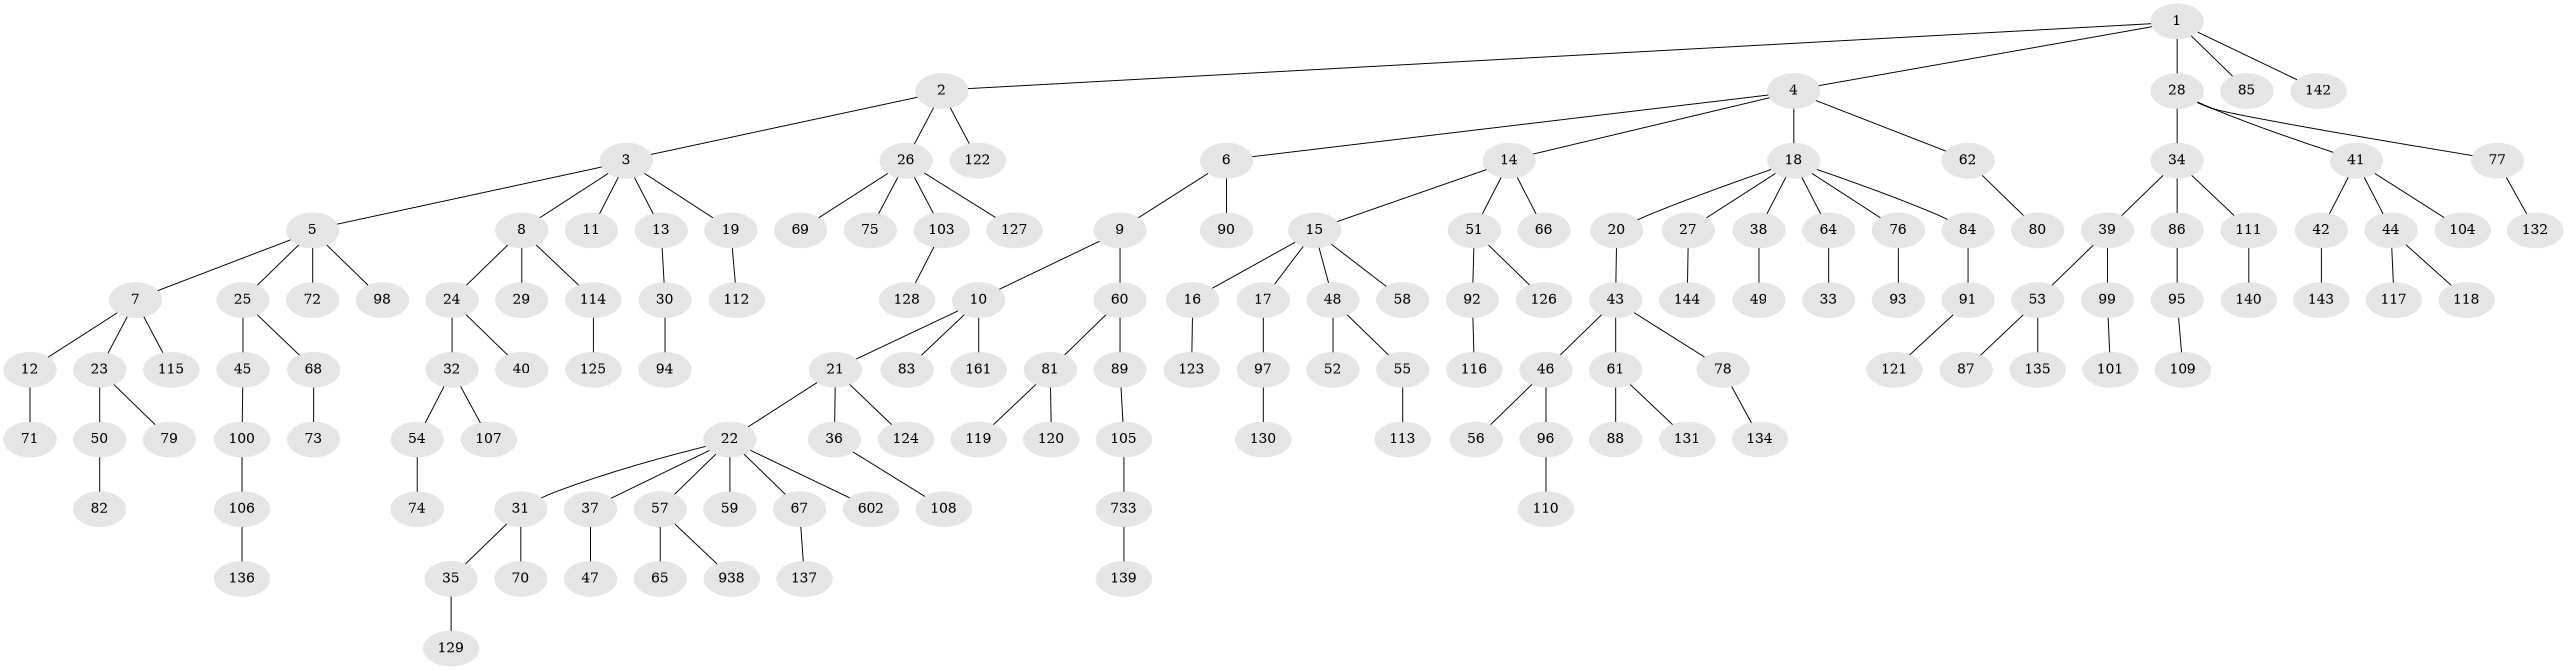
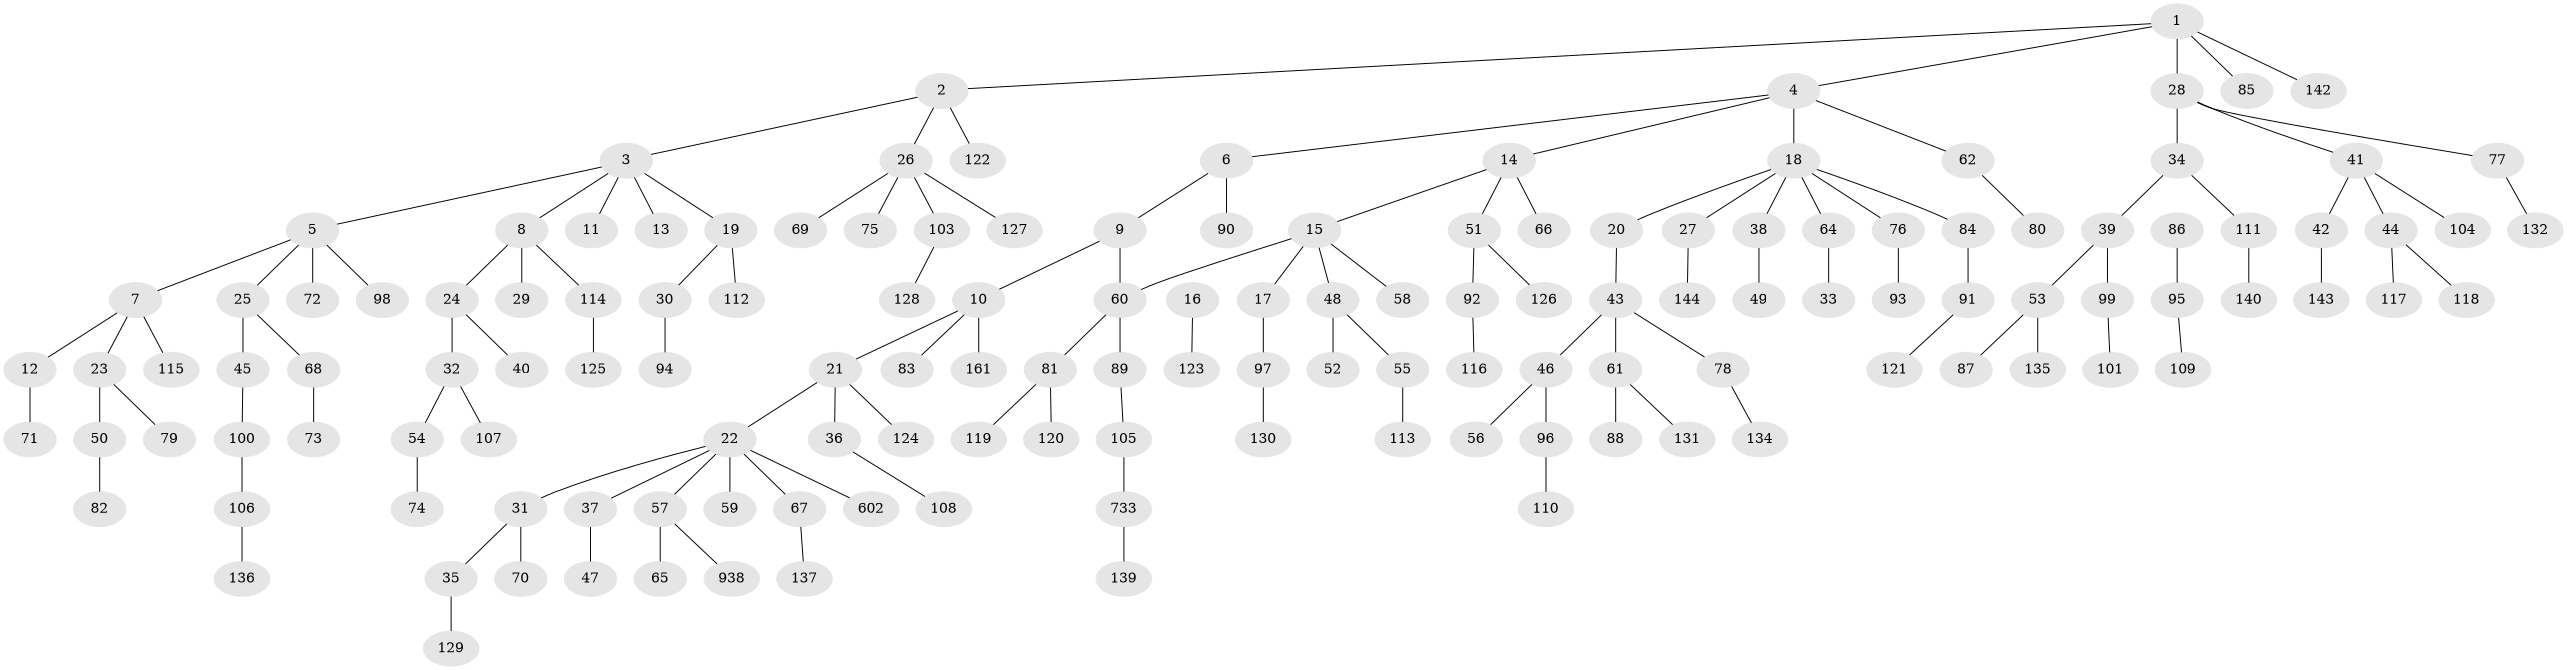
edge "34" -- "86": removed
edge "13" -- "30": now "19" -- "30"
edge "15" -- "16": now "15" -- "60"
